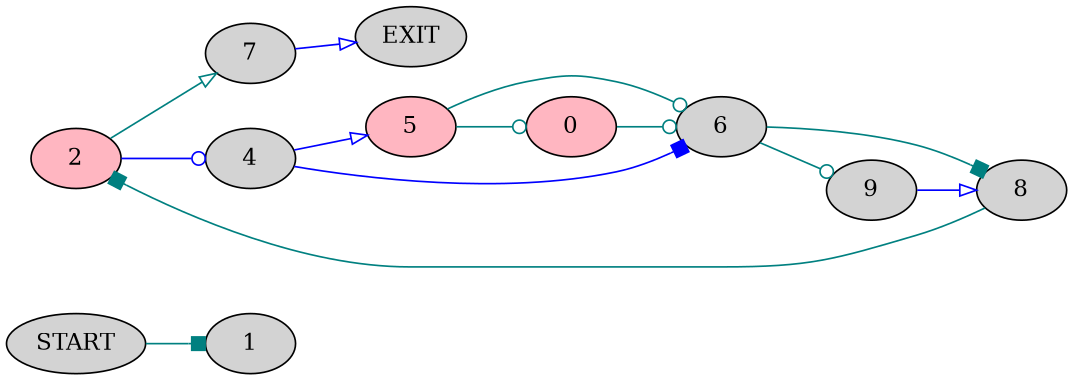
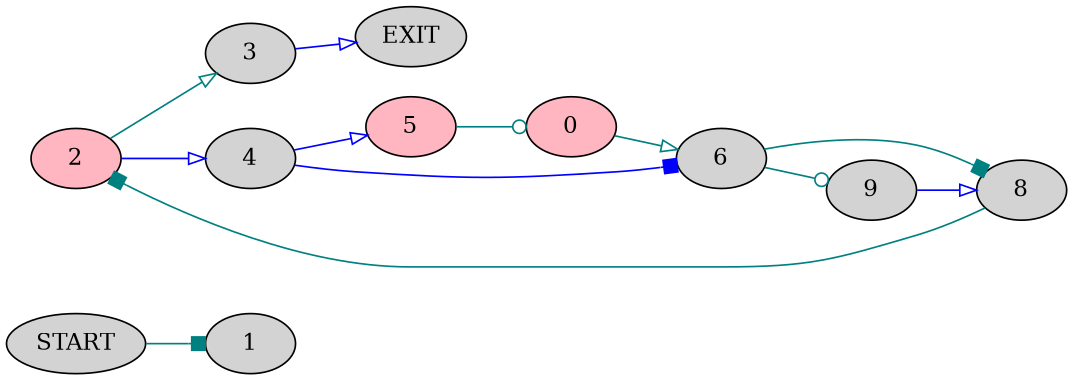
node "7": label "7" -> "3"
edge "5" -> "6": removed
edge "0" -> "6": arrowhead odot -> onormal
edge "2" -> "4": arrowhead odot -> onormal
